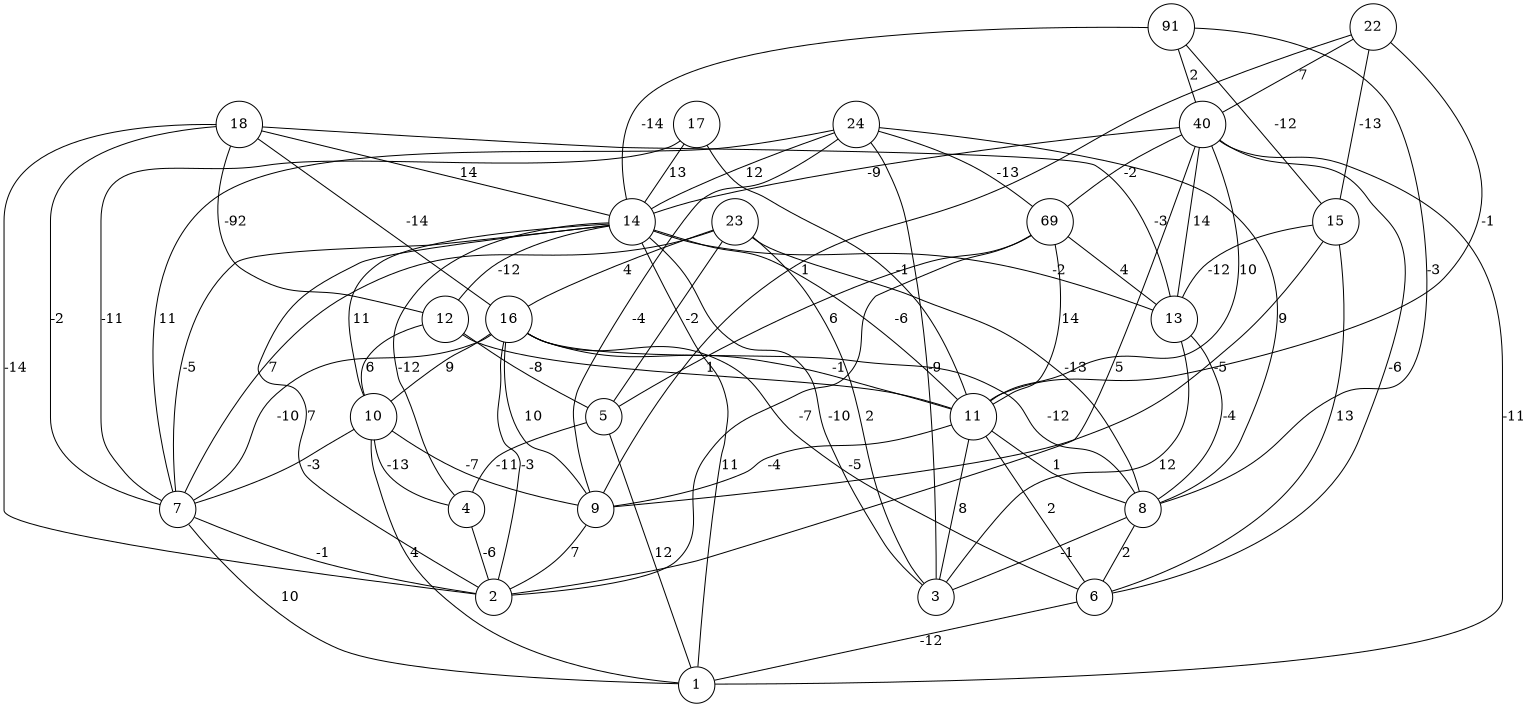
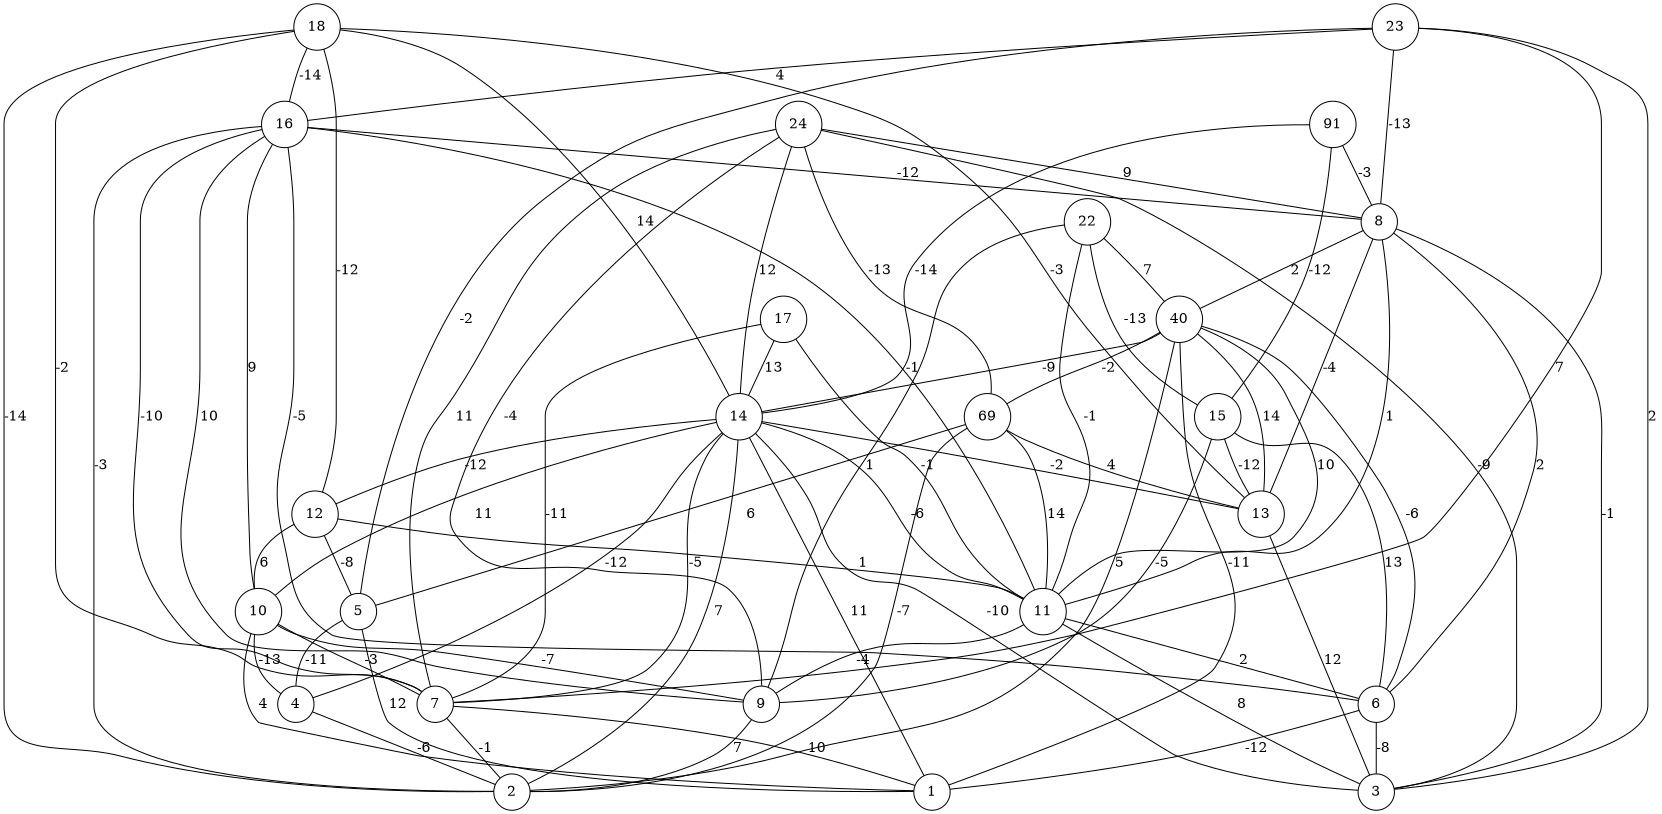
edge "91" -- "40": now "8" -- "40"
edge "18" -- "12": label "-92" -> "-12"
edge "6" -- "3": added, label "-8"
